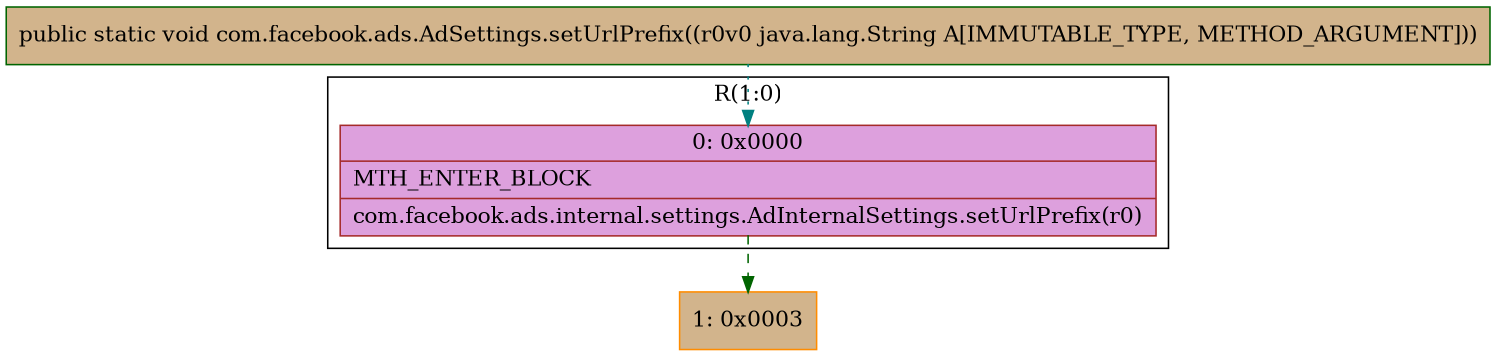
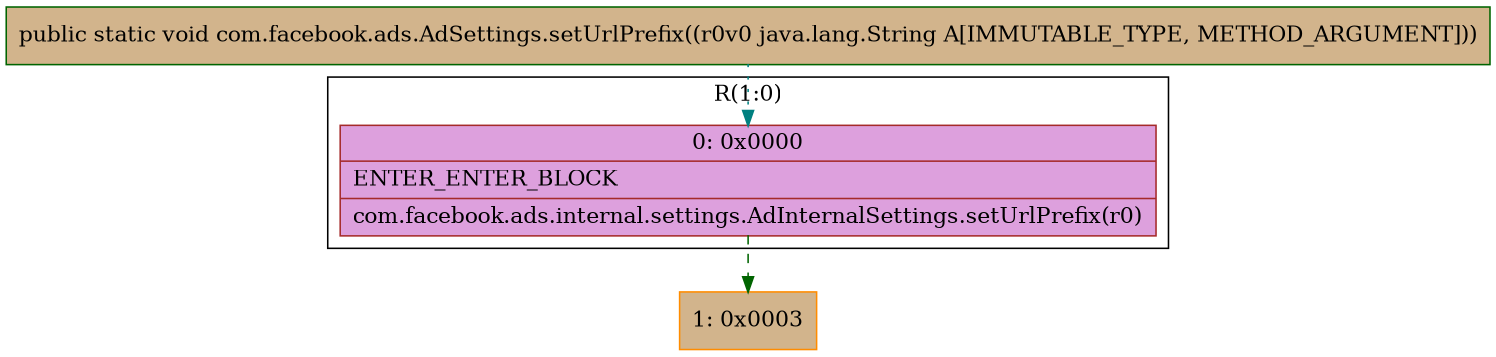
node "0: 0x0000": text "MTH_ENTER_BLOCK" -> "ENTER_ENTER_BLOCK"
